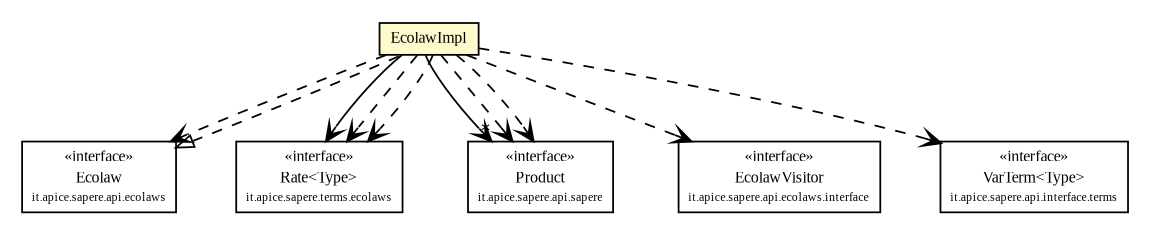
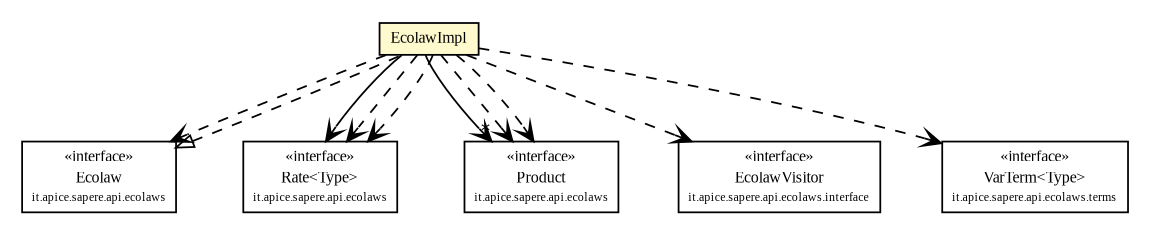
node "Rate<Type>": text "it.apice.sapere.terms.ecolaws" -> "it.apice.sapere.api.ecolaws"
node "Product": text "it.apice.sapere.api.sapere" -> "it.apice.sapere.api.ecolaws"
node "VarTerm<Type>": text "it.apice.sapere.api.interface.terms" -> "it.apice.sapere.api.ecolaws.terms"
